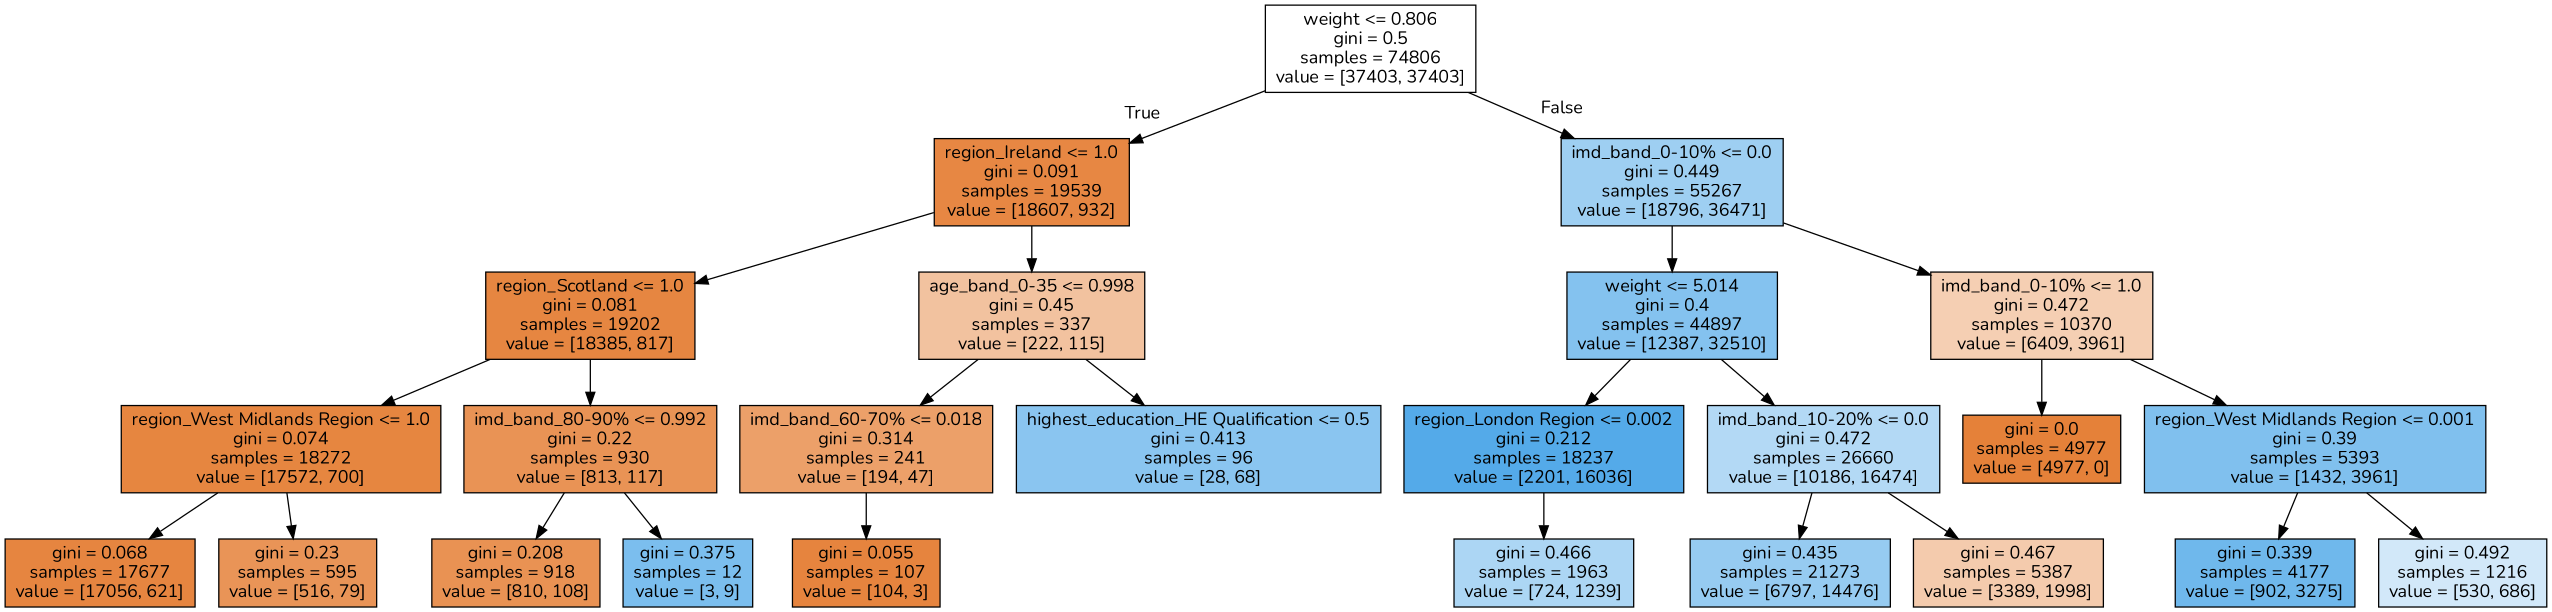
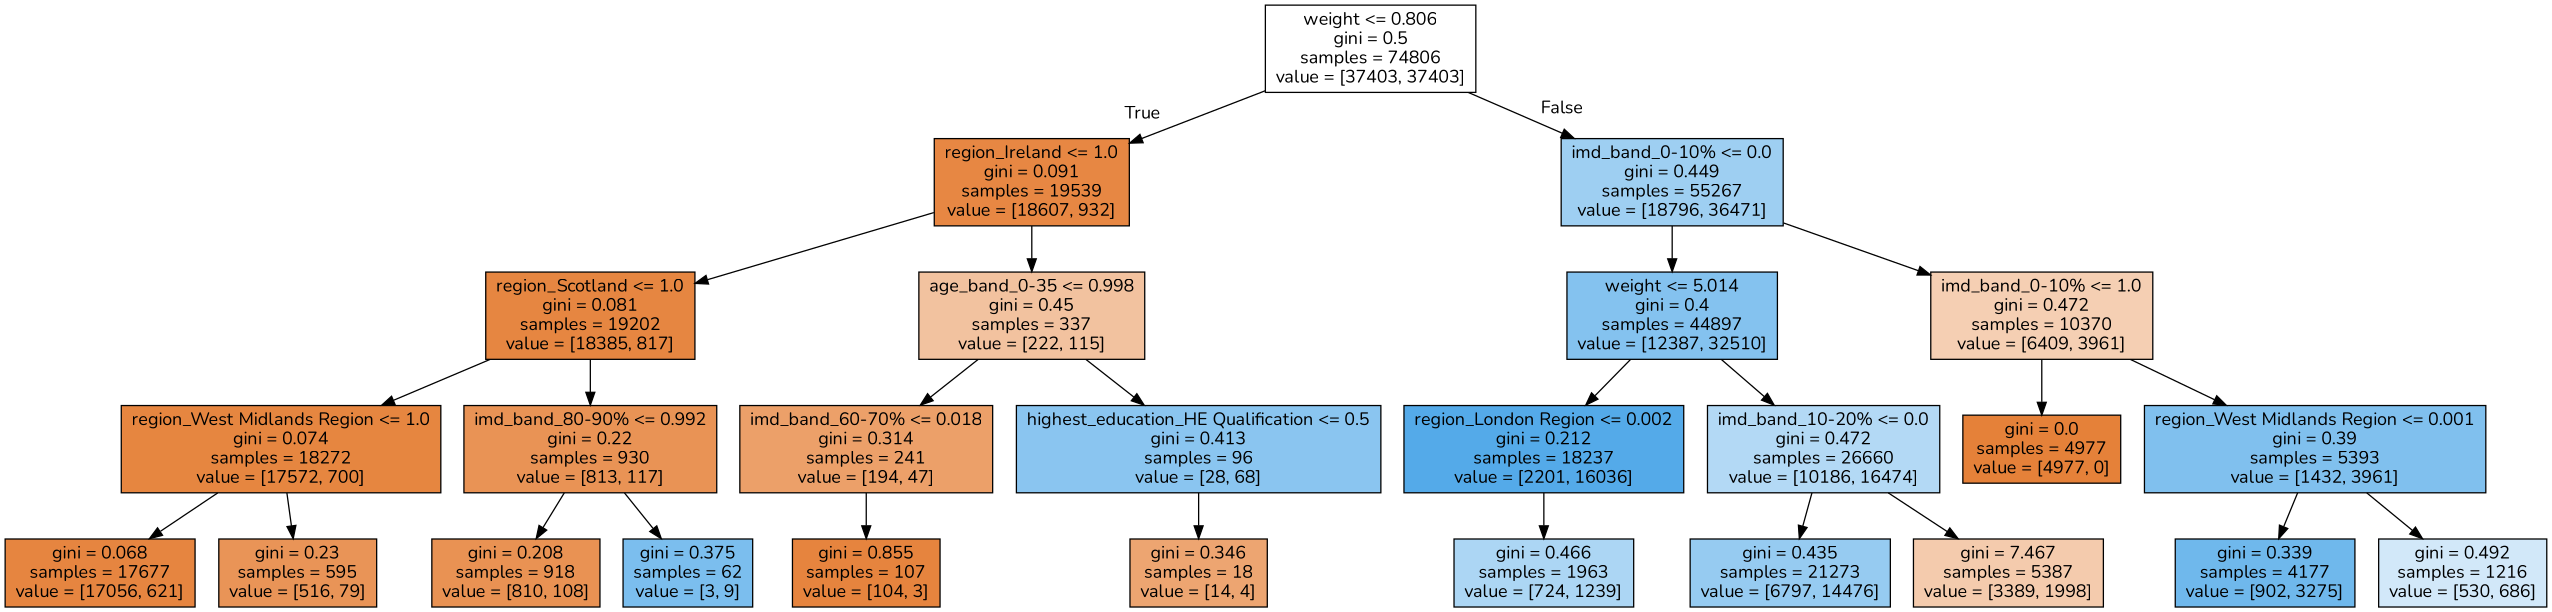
node "gini = 0.375 samples = 12 value = [3, 9]": label "gini = 0.375 samples = 12 value = [3, 9]" -> "gini = 0.375 samples = 62 value = [3, 9]"
node "gini = 0.055 samples = 107 value = [104, 3]": label "gini = 0.055 samples = 107 value = [104, 3]" -> "gini = 0.855 samples = 107 value = [104, 3]"
node "gini = 0.346 samples = 18 value = [14, 4]": added
node "gini = 0.467 samples = 5387 value = [3389, 1998]": label "gini = 0.467 samples = 5387 value = [3389, 1998]" -> "gini = 7.467 samples = 5387 value = [3389, 1998]"
